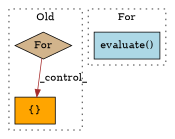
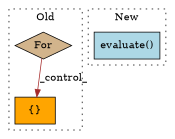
cluster "For": label "For" -> "New"
